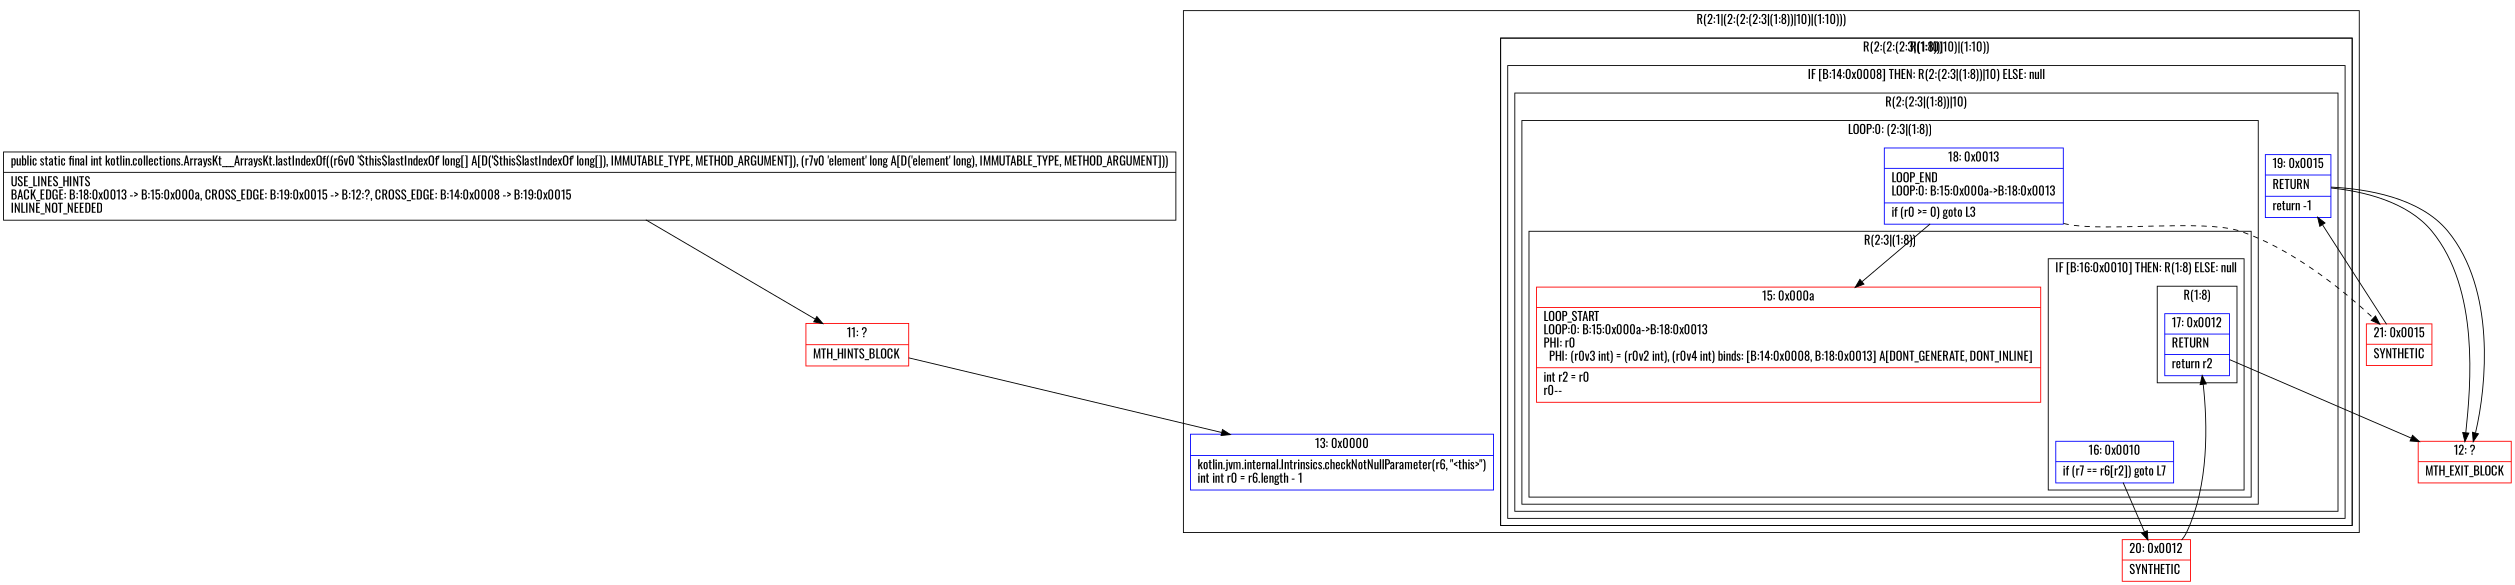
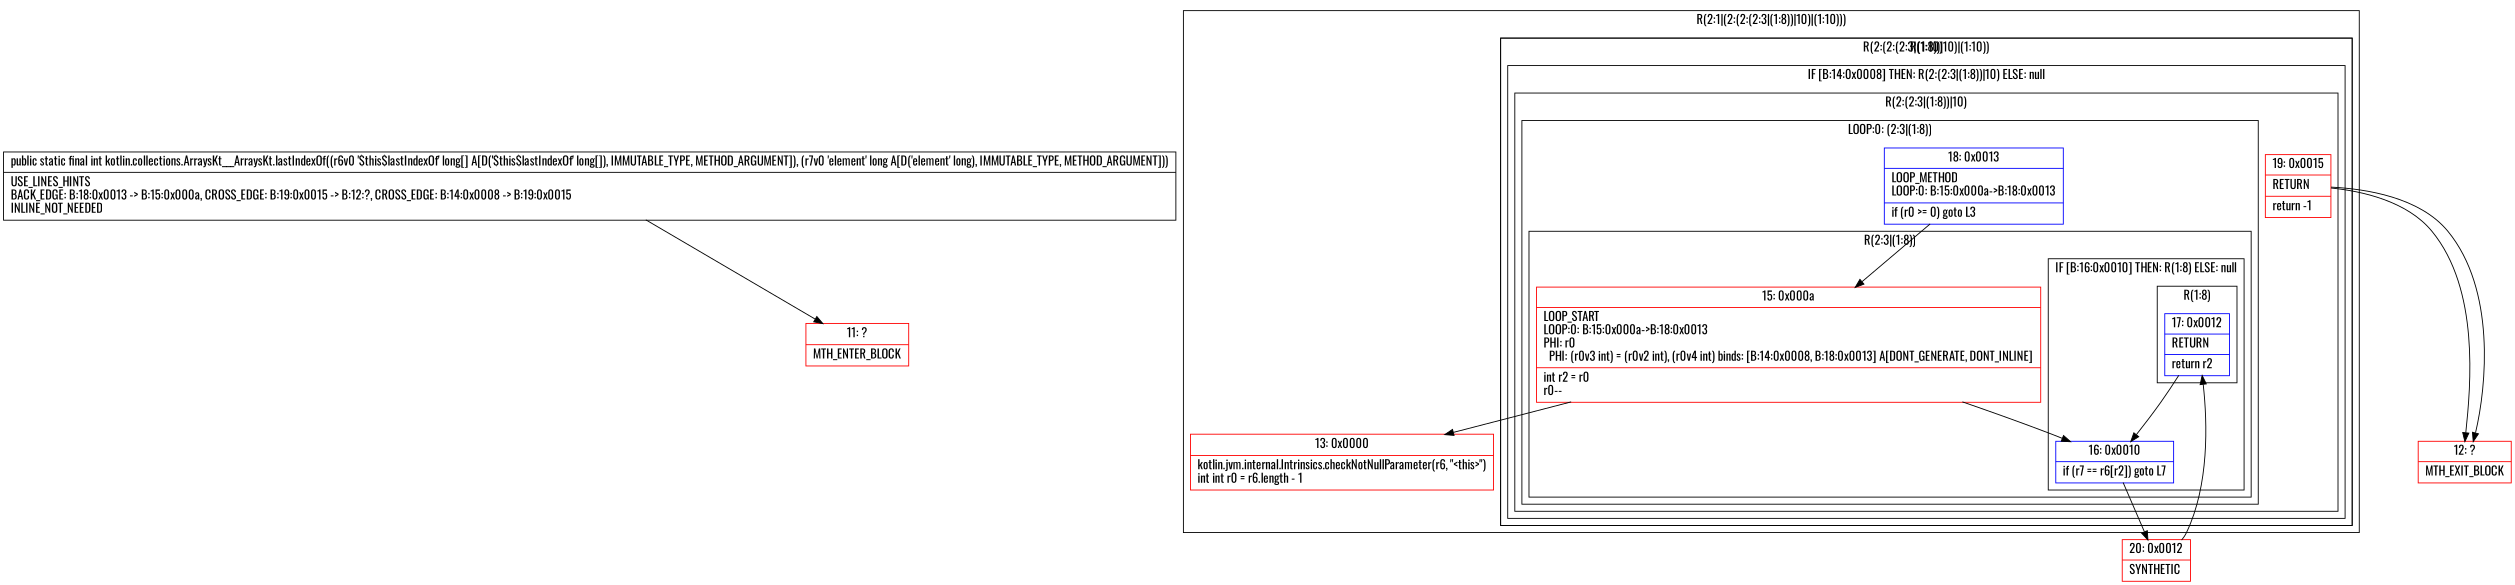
node "18: 0x0013": text "LOOP_END" -> "LOOP_METHOD"
node "19: 0x0015": color blue -> red
node "21: 0x0015": removed
node "11: ?": text "MTH_HINTS_BLOCK" -> "MTH_ENTER_BLOCK"
edge "11: ?" -> "13: 0x0000": now "15: 0x000a" -> "13: 0x0000"
edge "17: 0x0012" -> "12: ?": now "17: 0x0012" -> "16: 0x0010"
edge "15: 0x000a" -> "16: 0x0010": added
node "13: 0x0000": color blue -> red
